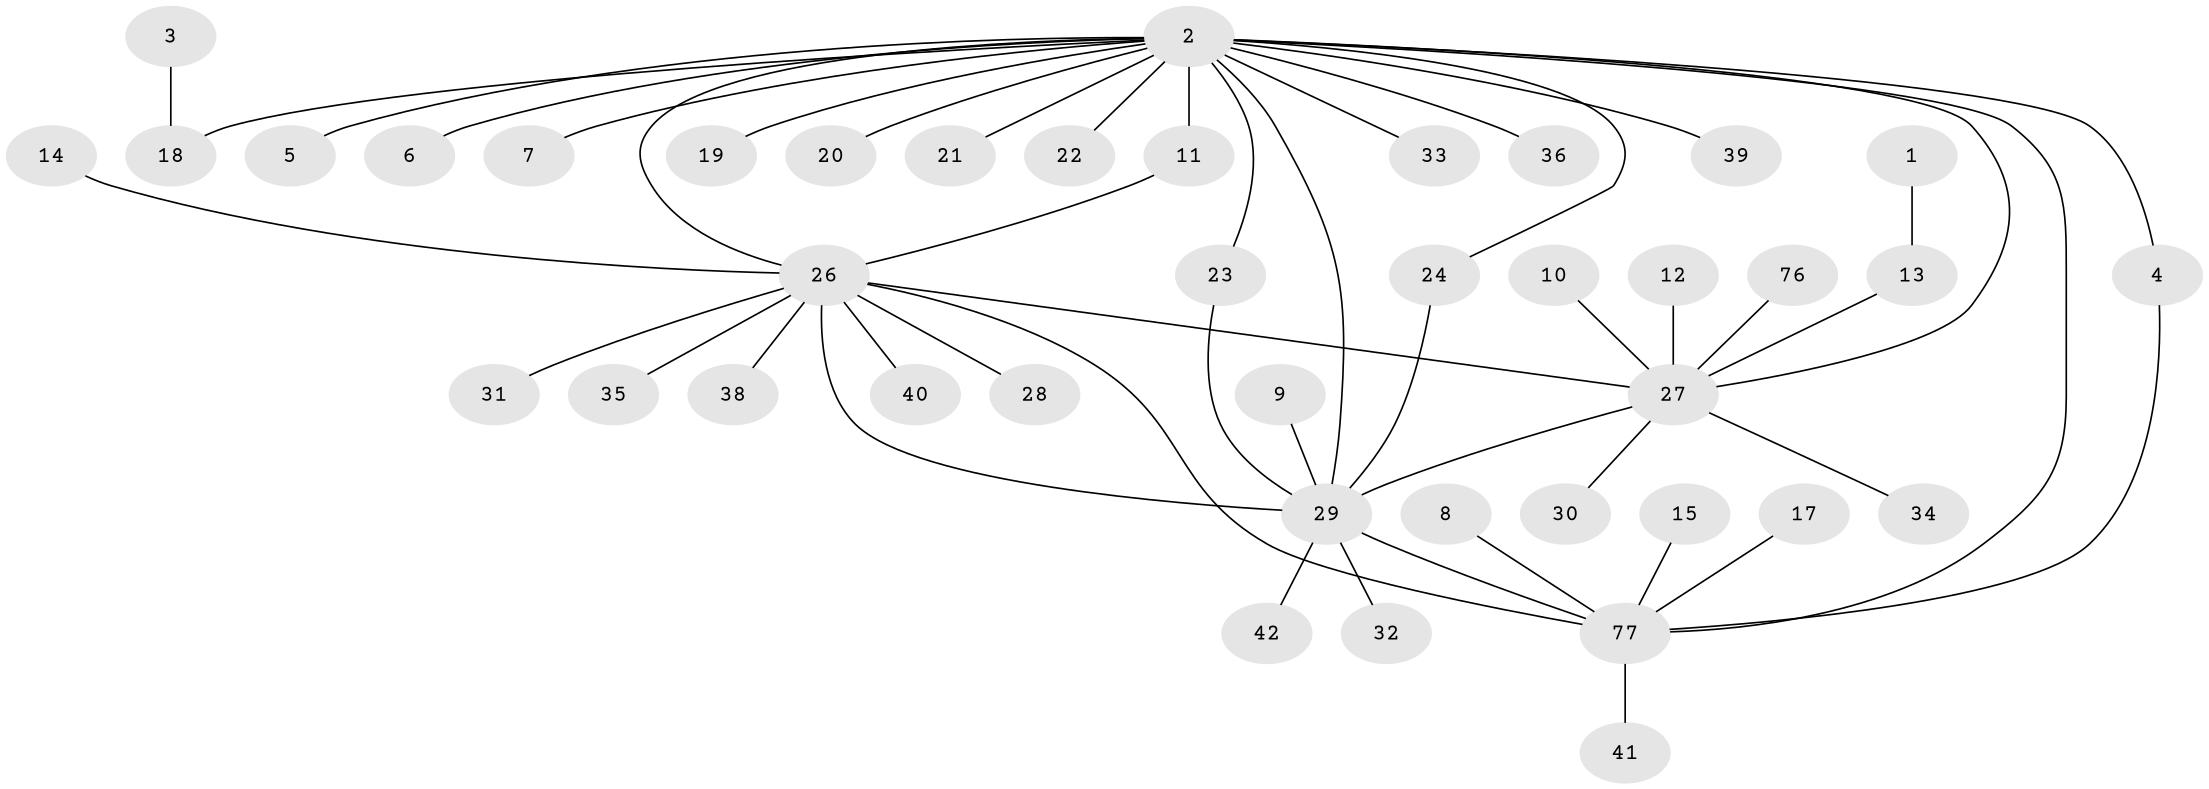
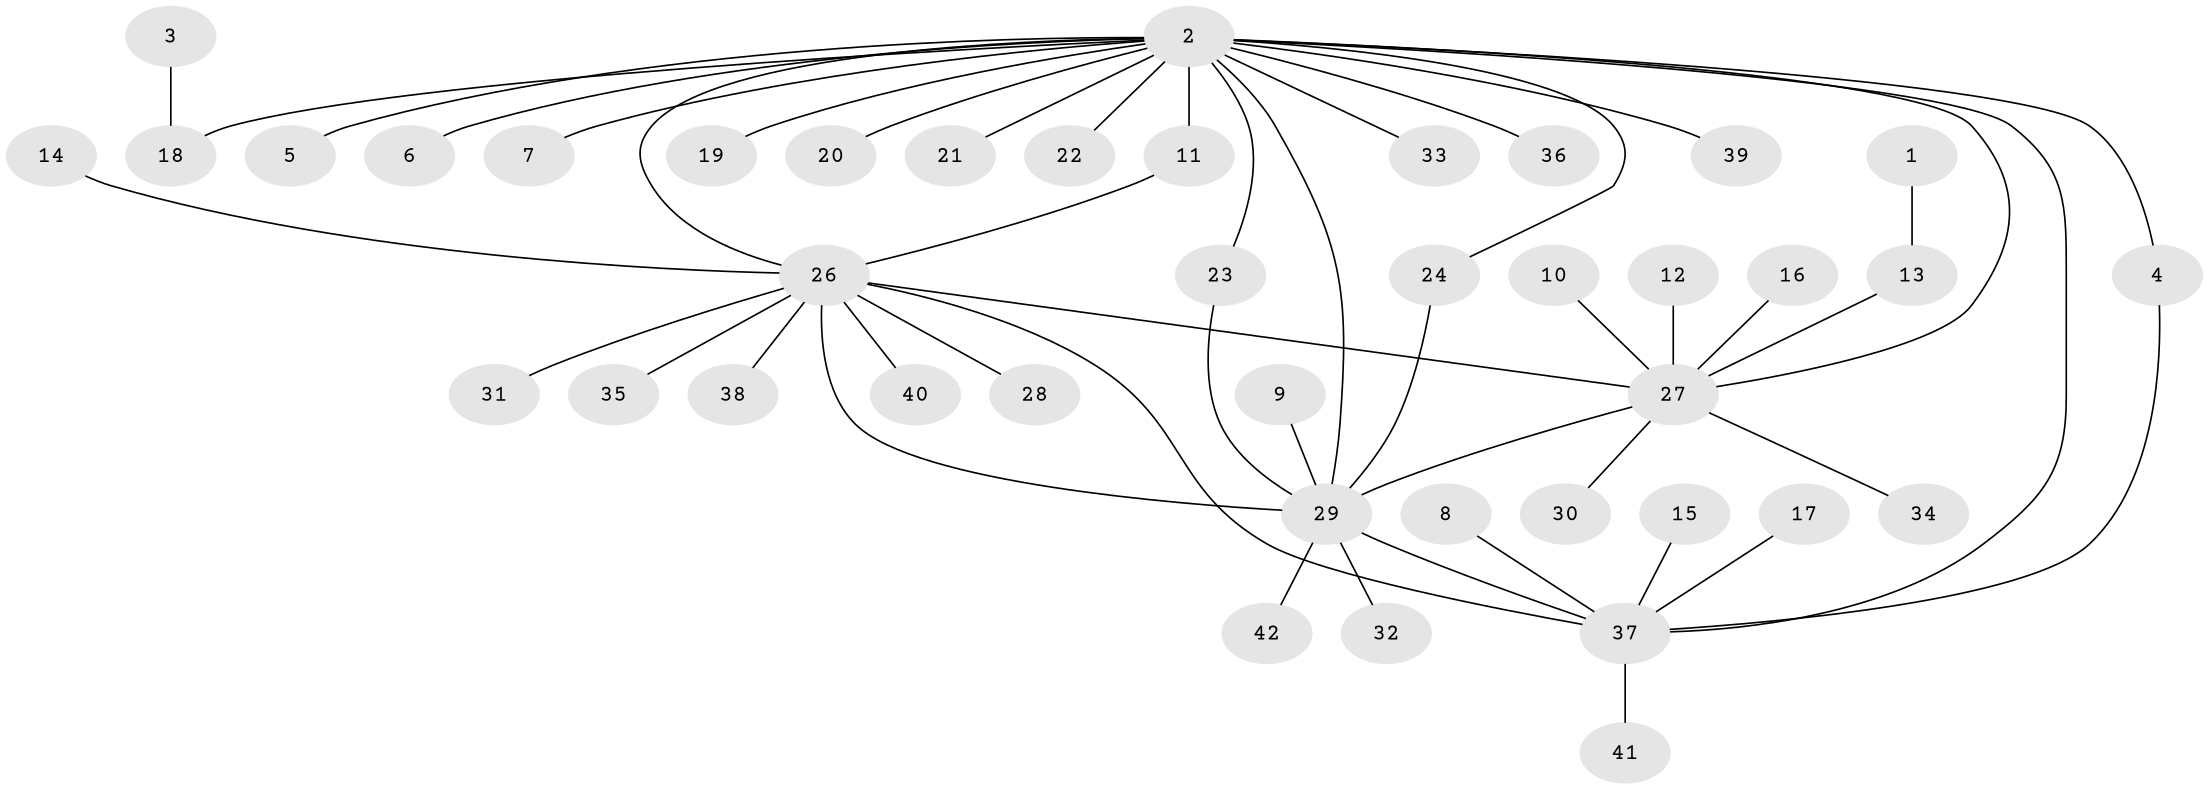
node "76": label "76" -> "16"
node "77": label "77" -> "37"
